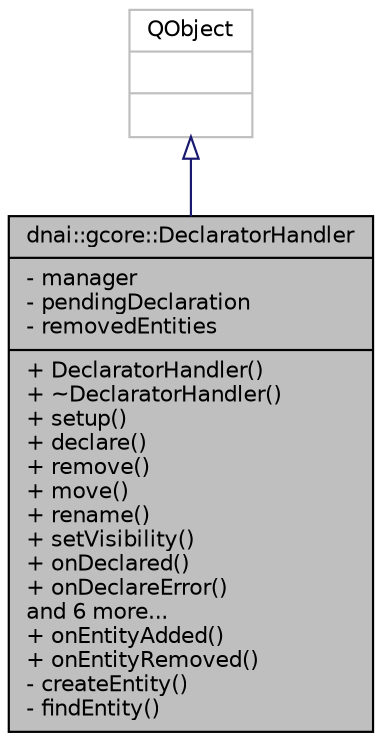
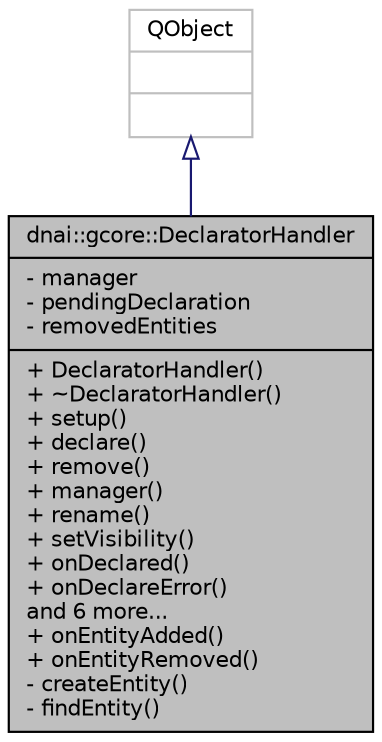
node "dnai::gcore::DeclaratorHandler": text "+ move()" -> "+ manager()"
